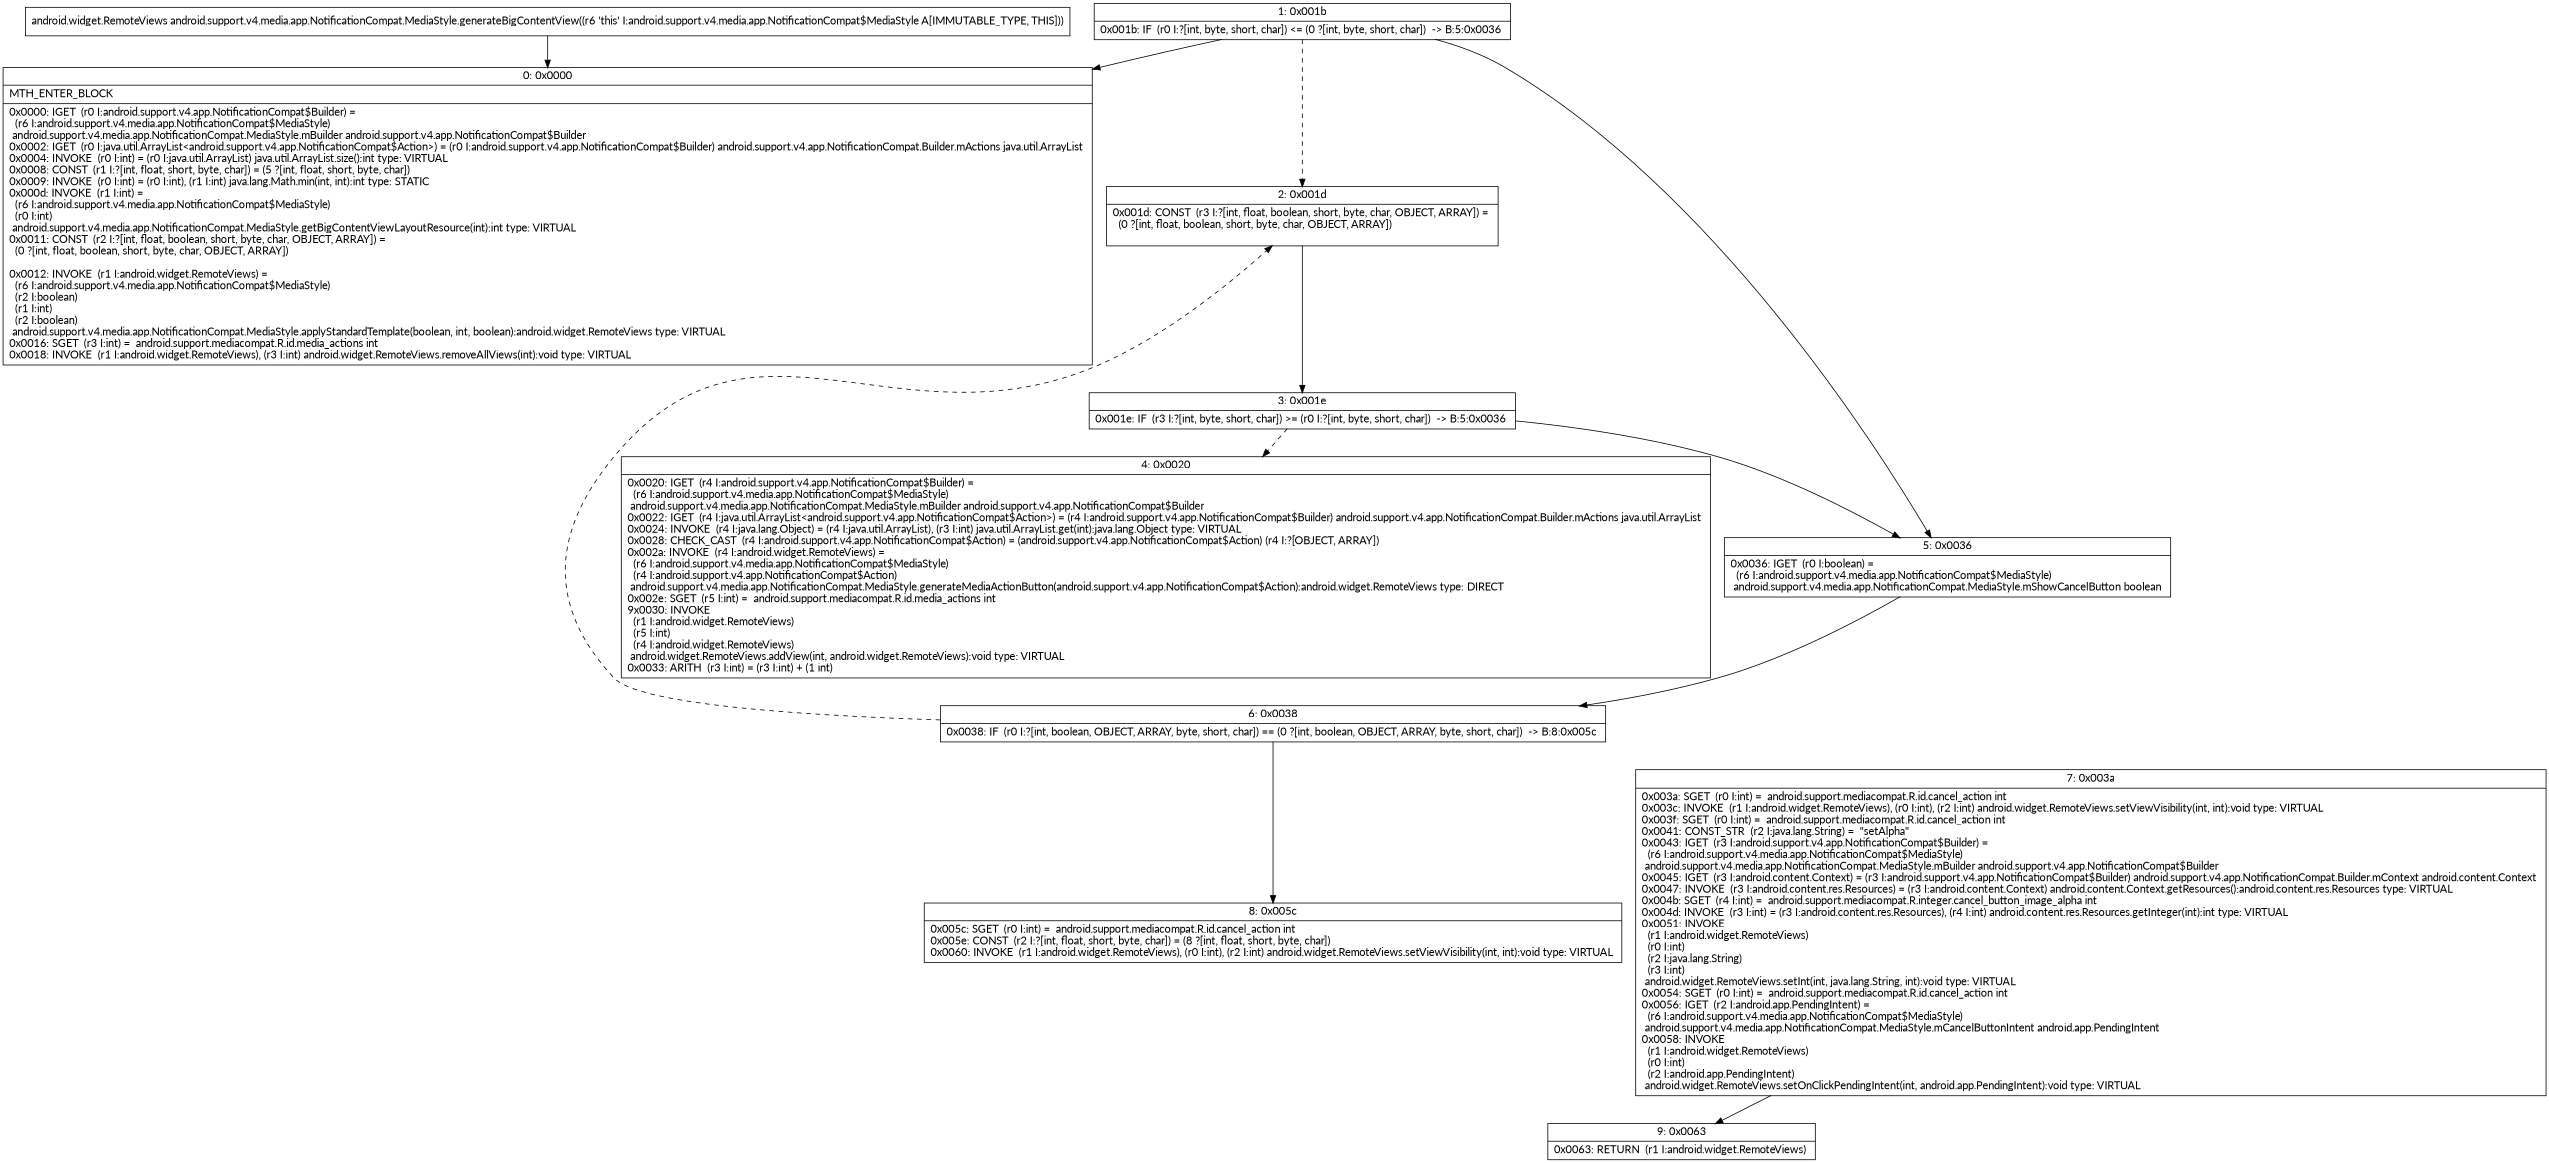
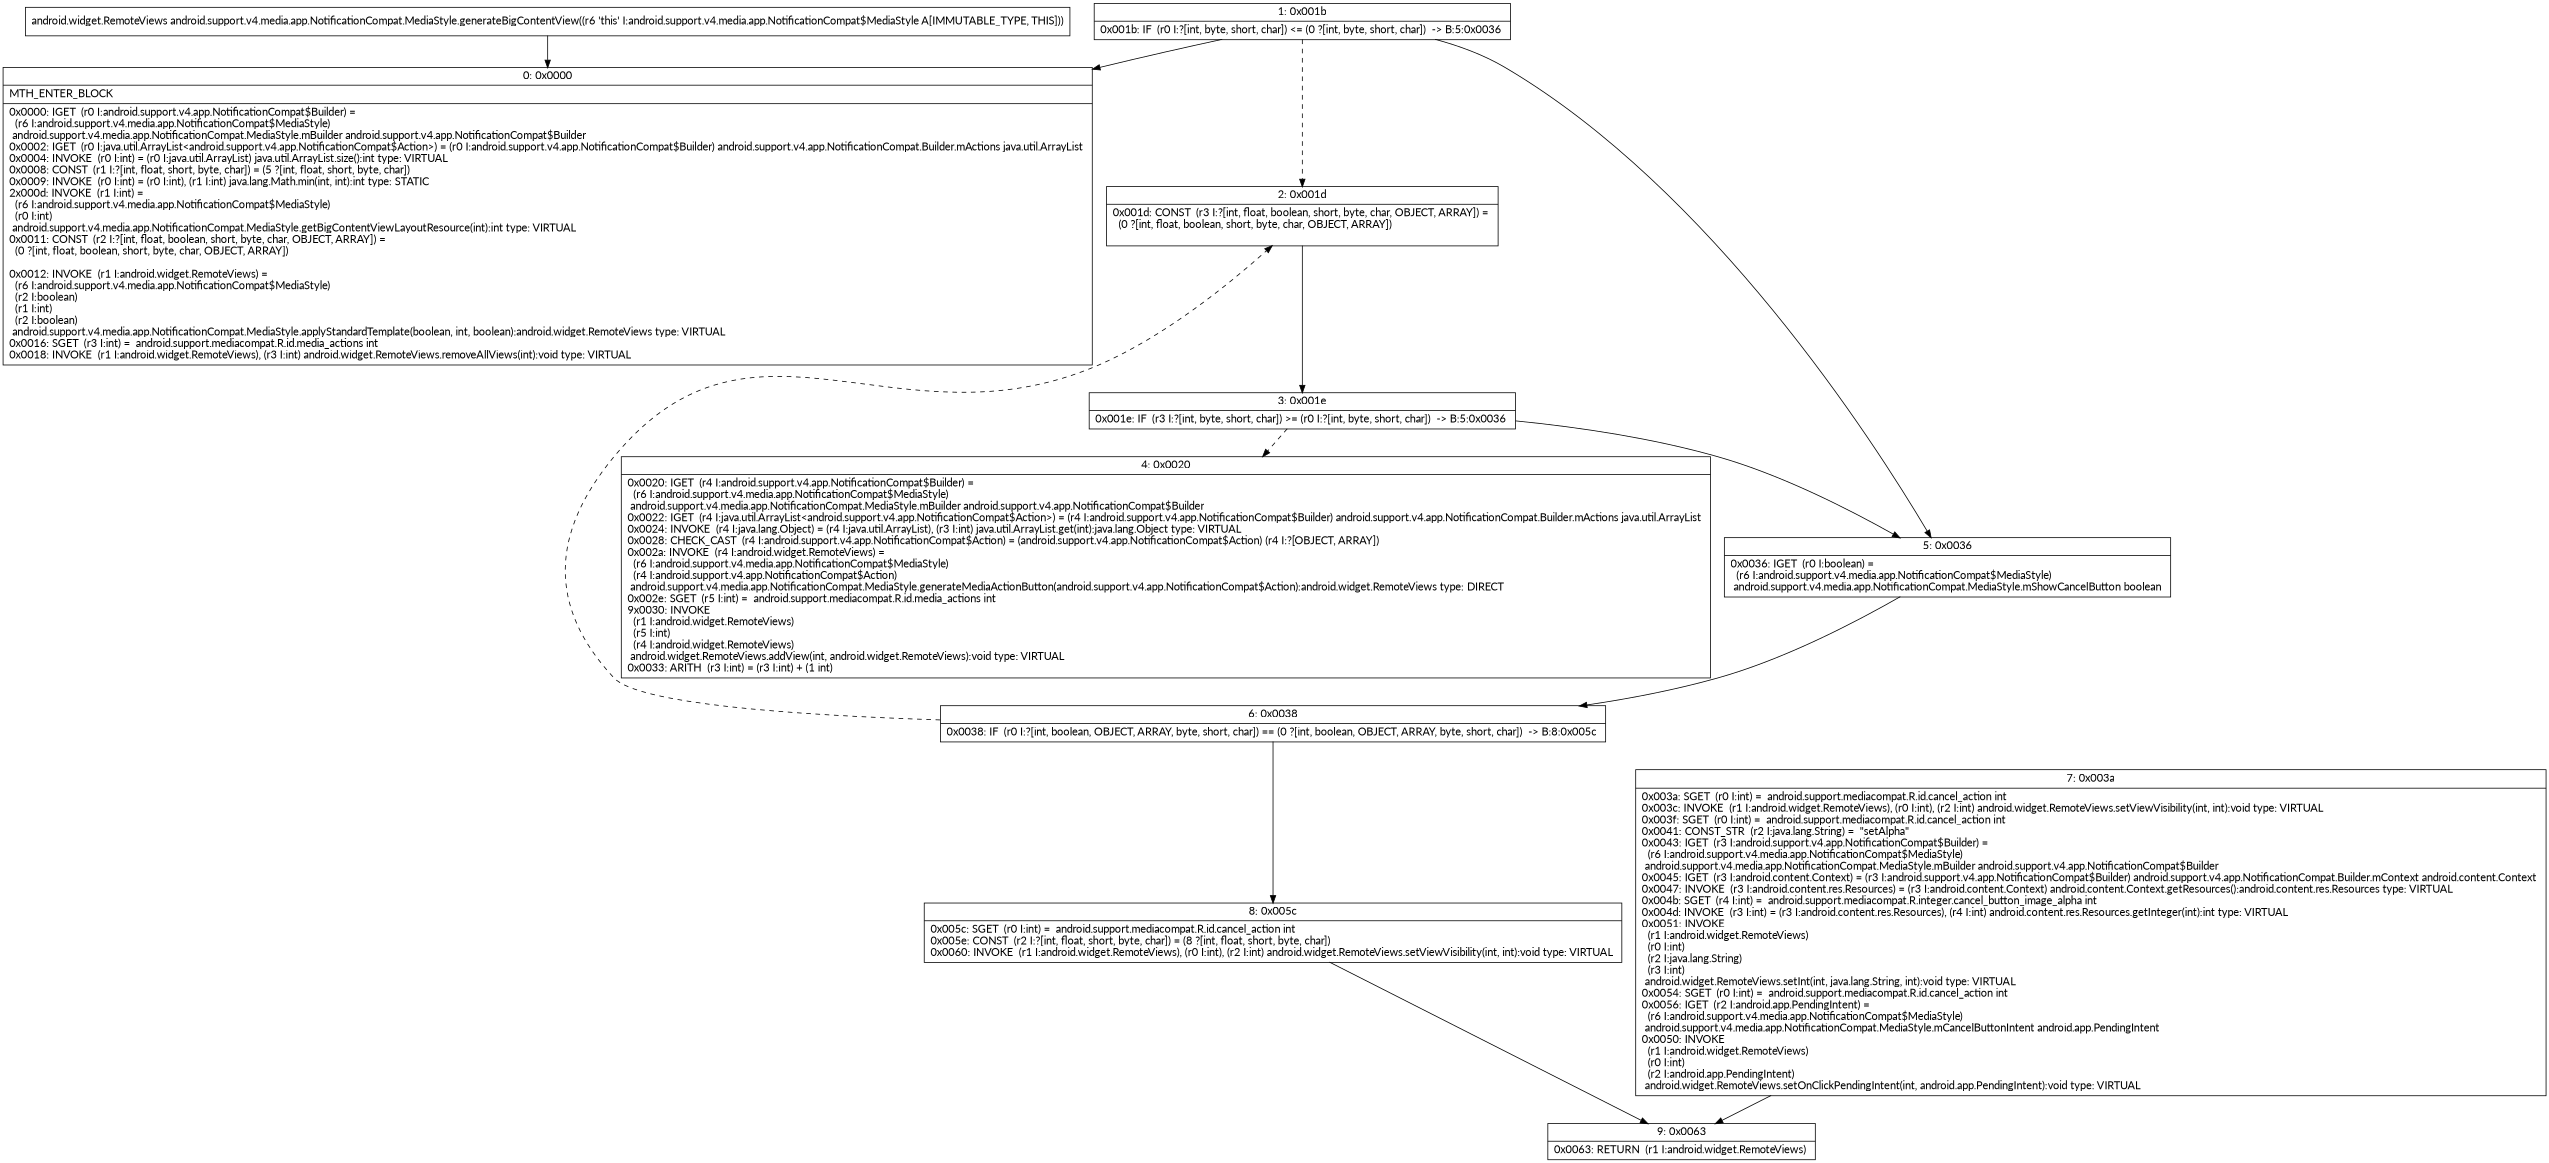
node "0: 0x0000": text "0x000d: INVOKE  (r1 I:int) =" -> "2x000d: INVOKE  (r1 I:int) ="
node "7: 0x003a": text "0x0058: INVOKE" -> "0x0050: INVOKE"
edge "8: 0x005c" -> "9: 0x0063": added
